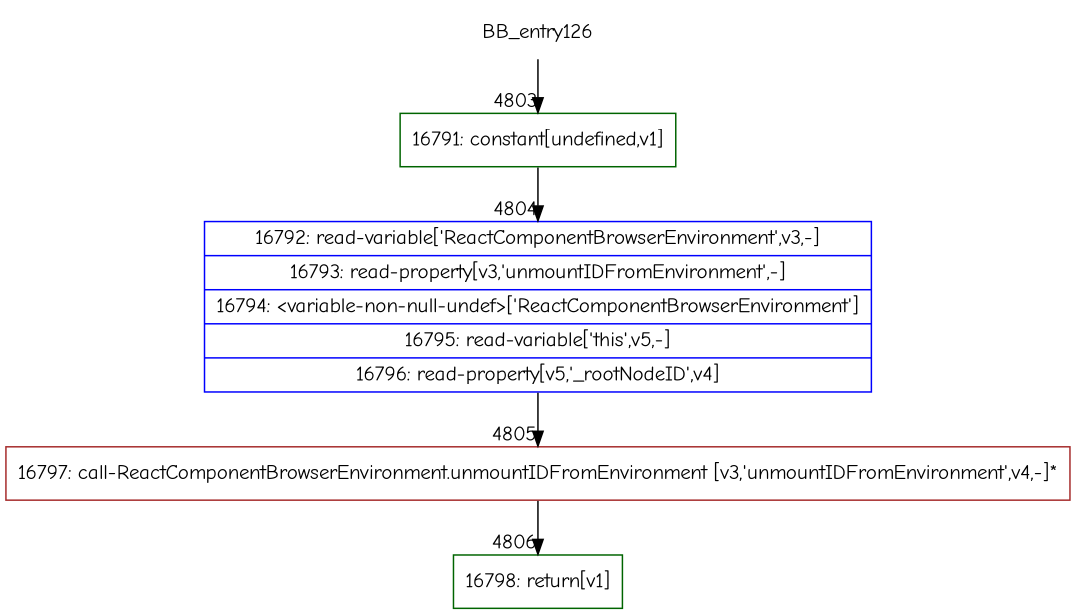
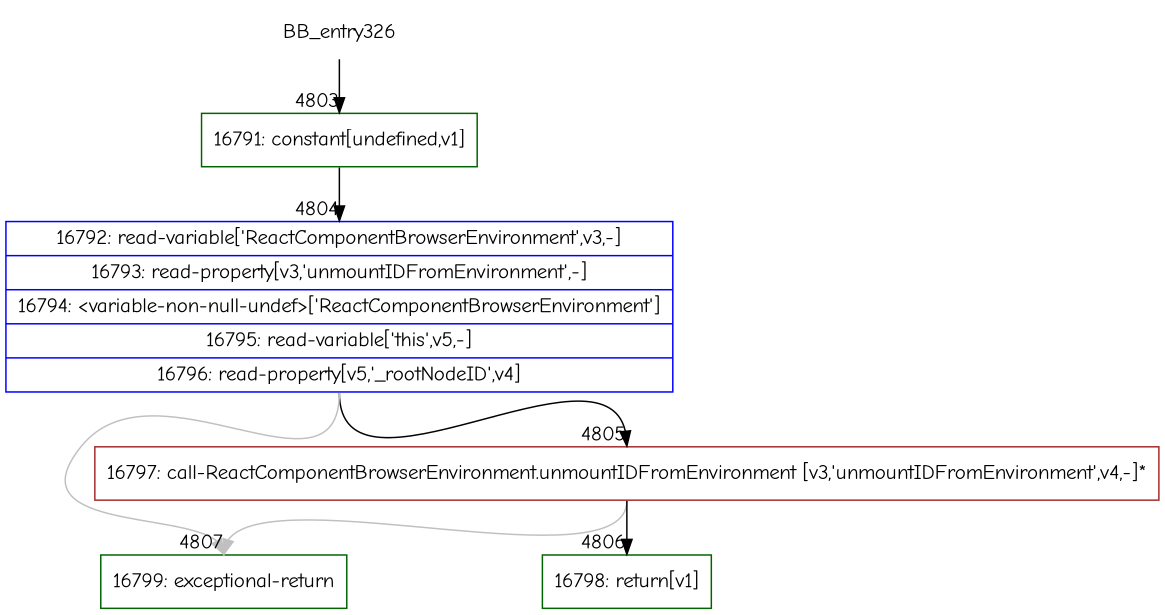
node "BB_entry126": label "BB_entry126" -> "BB_entry326"
node "16799: exceptional-return": added
